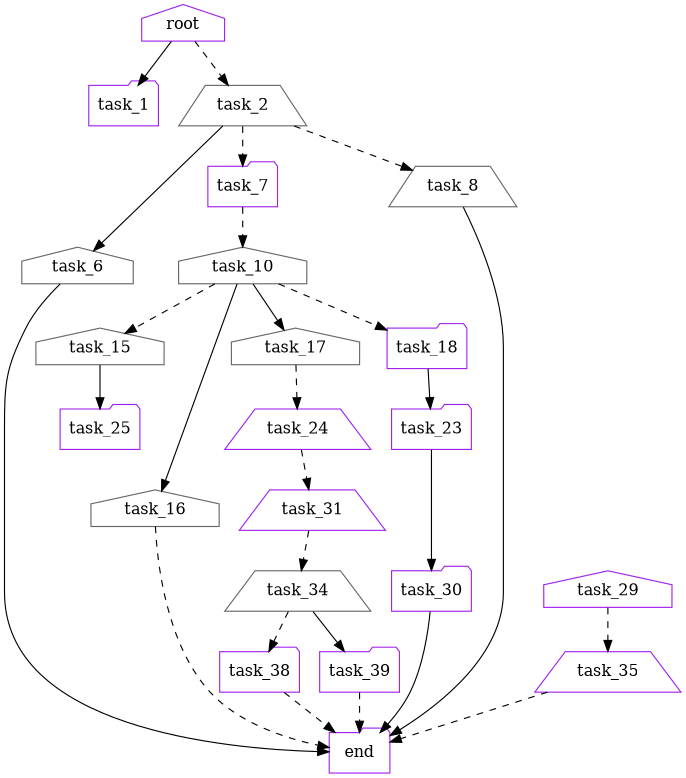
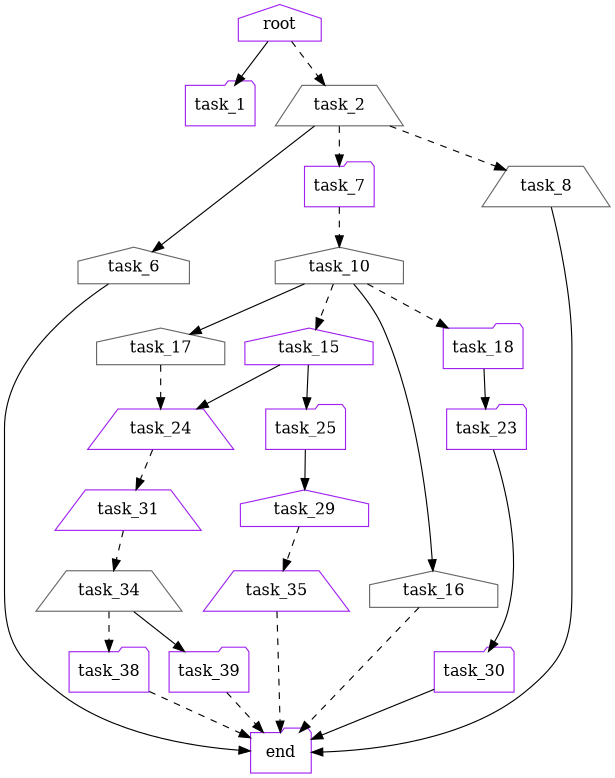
node "task_15": color gray40 -> purple
edge "task_15" -> "task_24": added
edge "task_25" -> "task_29": added
